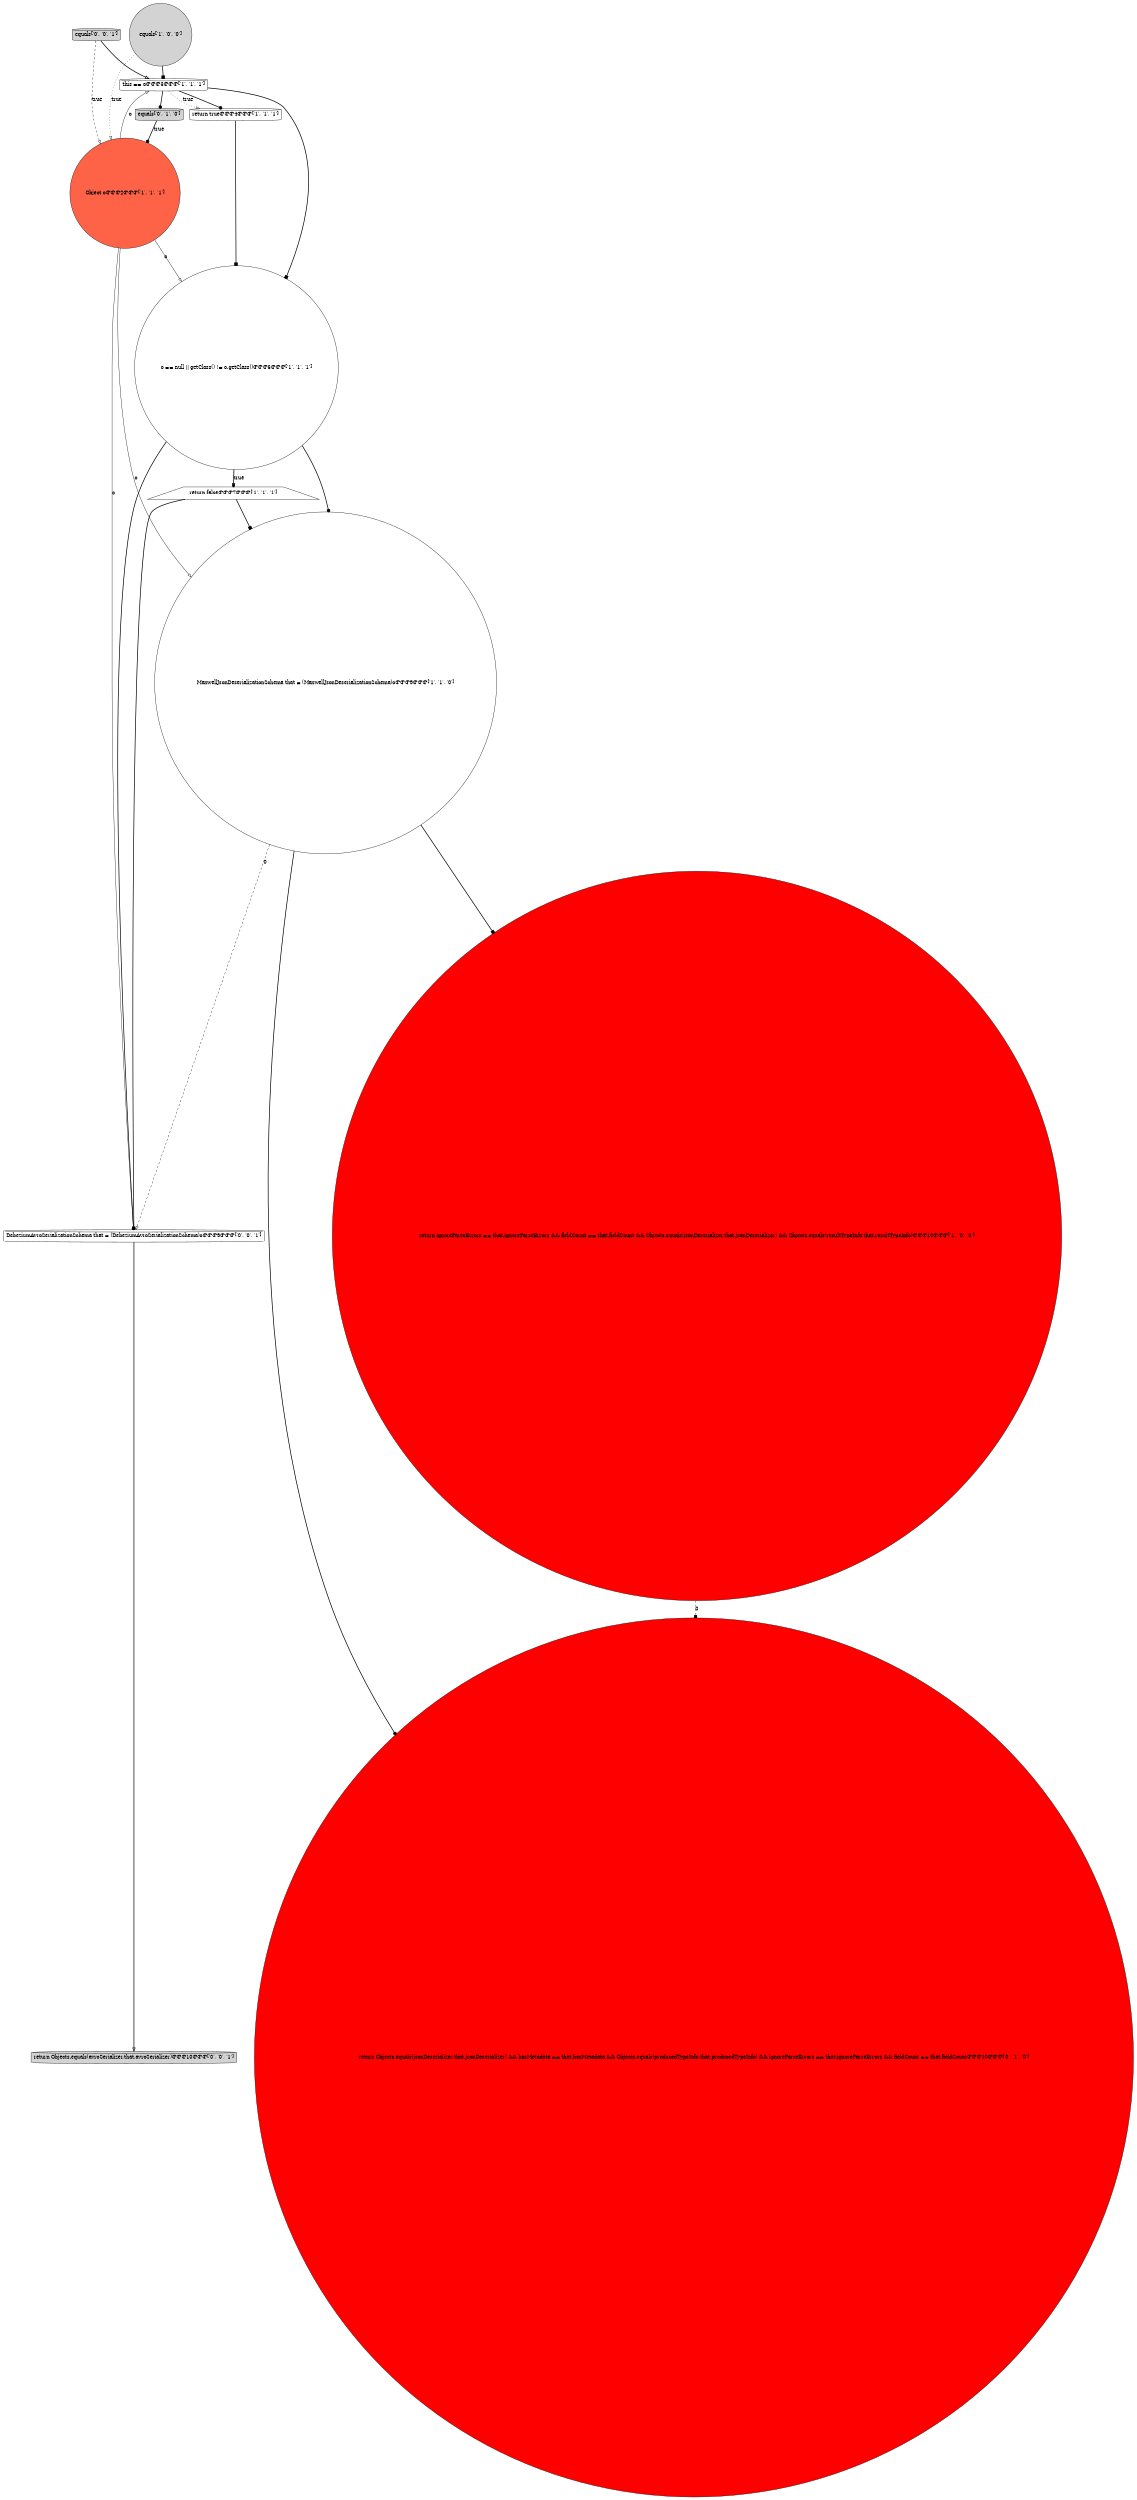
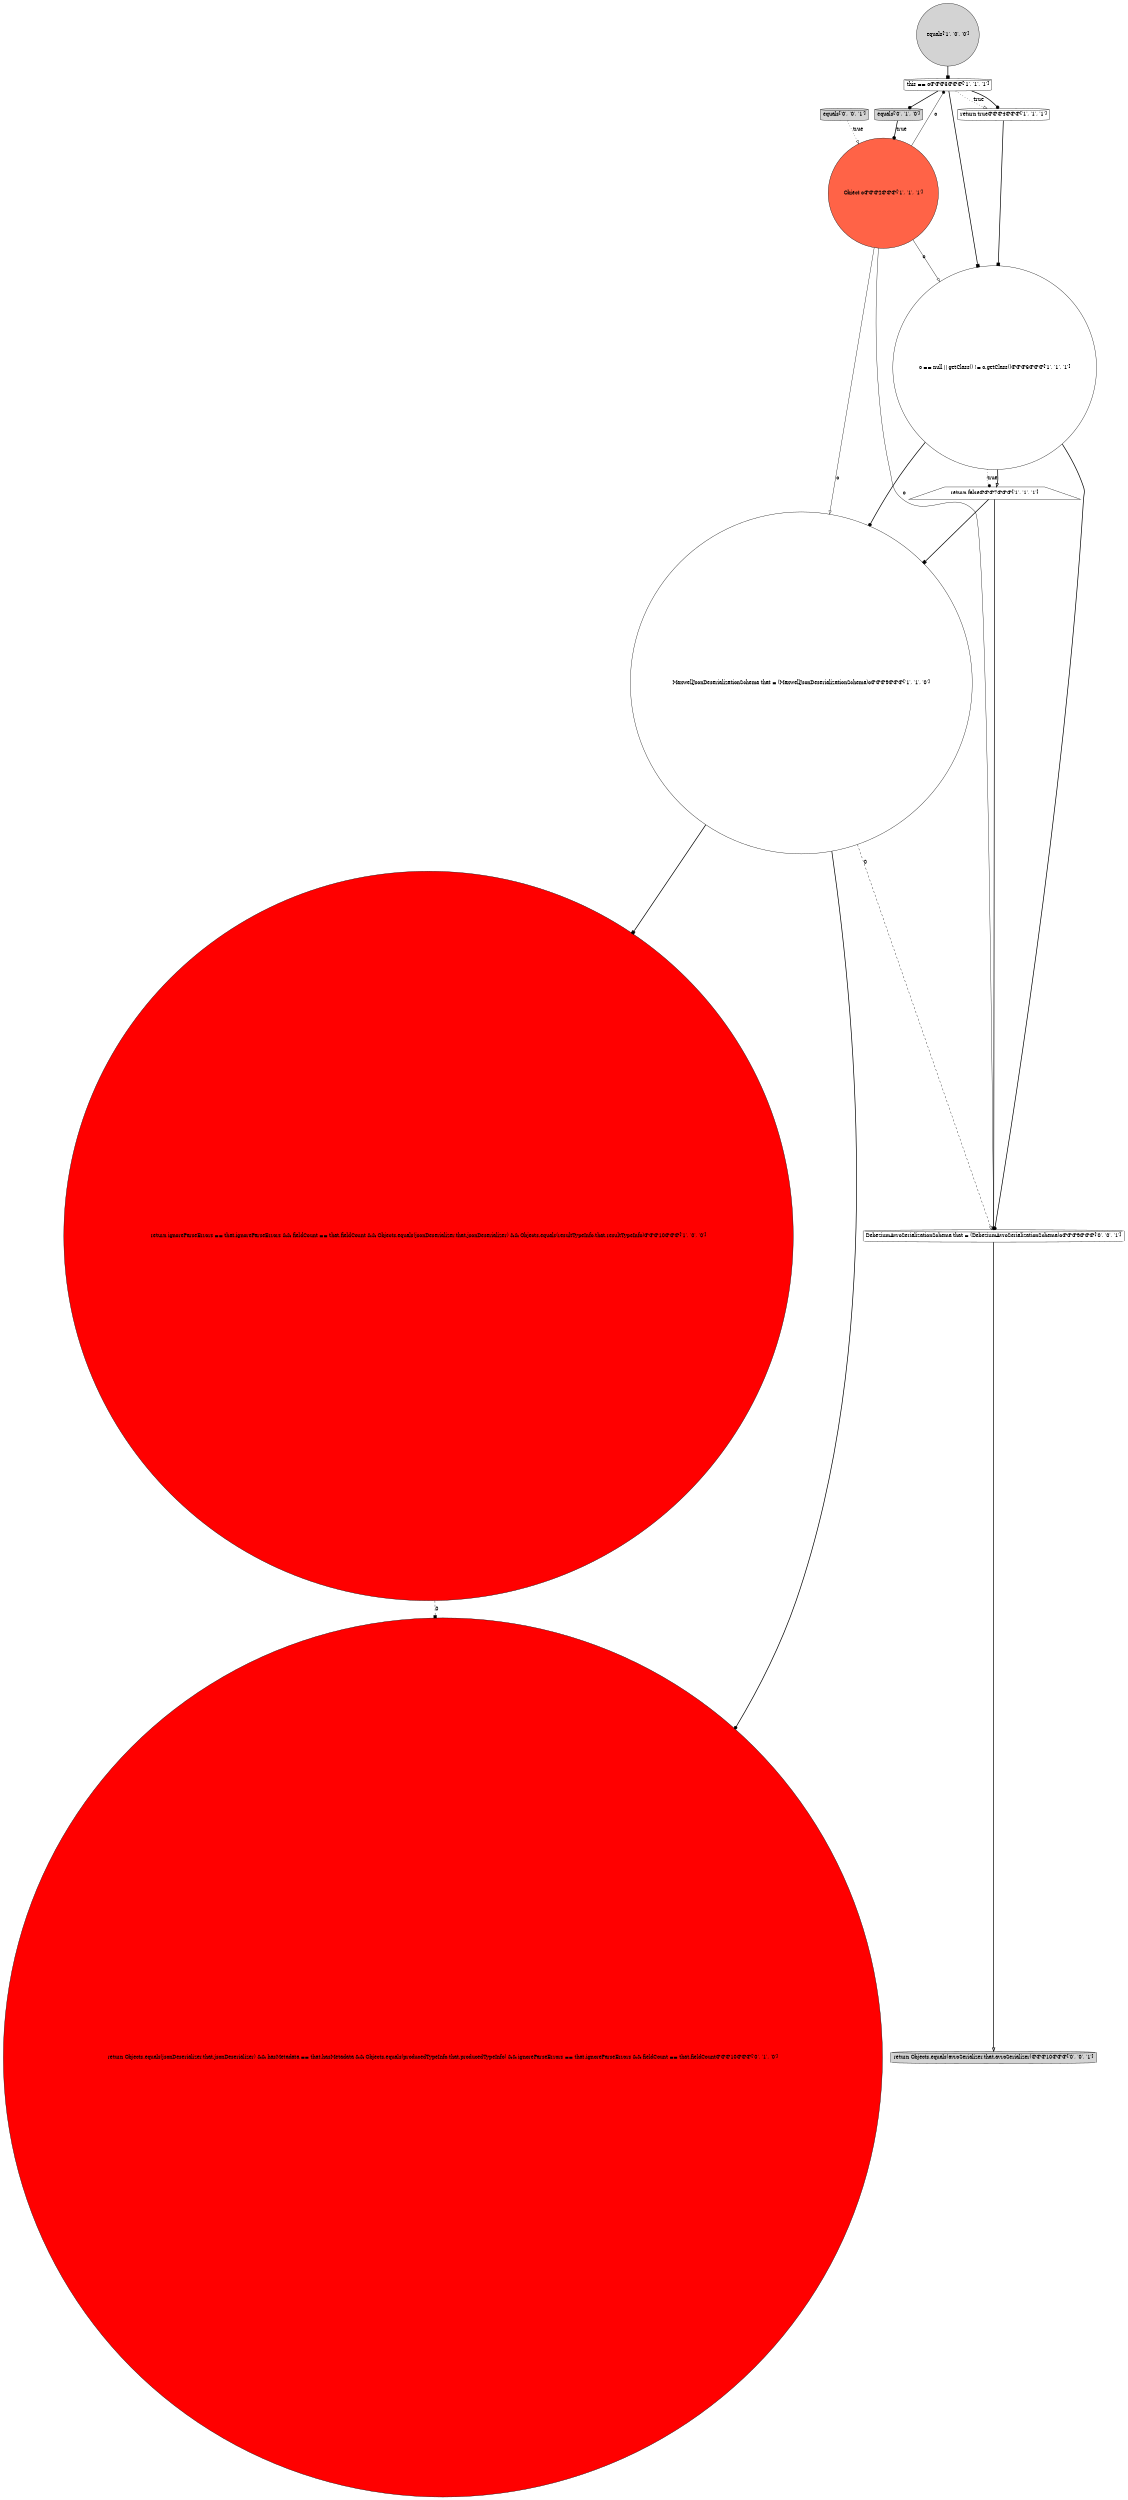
edge "equals['0', '0', '1']" -> "this == o@@@3@@@['1', '1', '1']": removed
edge "equals['0', '0', '1']" -> "Object o@@@2@@@['1', '1', '1']": style dashed -> dotted
edge "equals['1', '0', '0']" -> "Object o@@@2@@@['1', '1', '1']": removed, label "true"
edge "Object o@@@2@@@['1', '1', '1']" -> "this == o@@@3@@@['1', '1', '1']": arrowhead onormal -> dot
